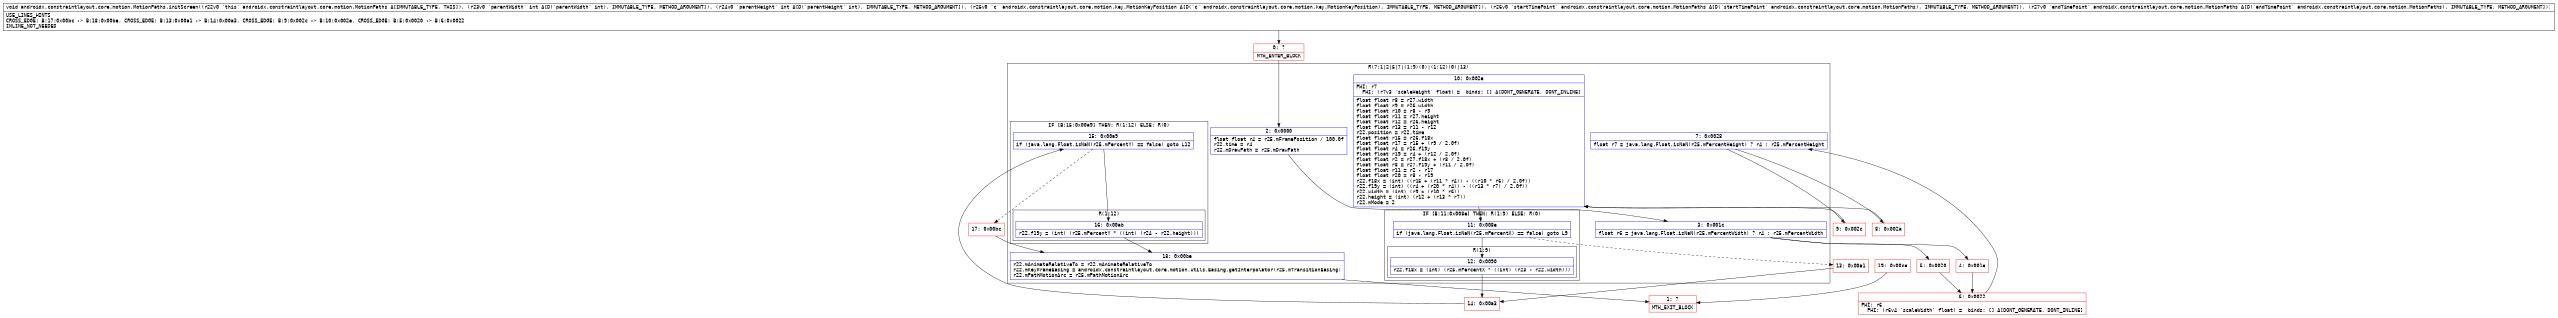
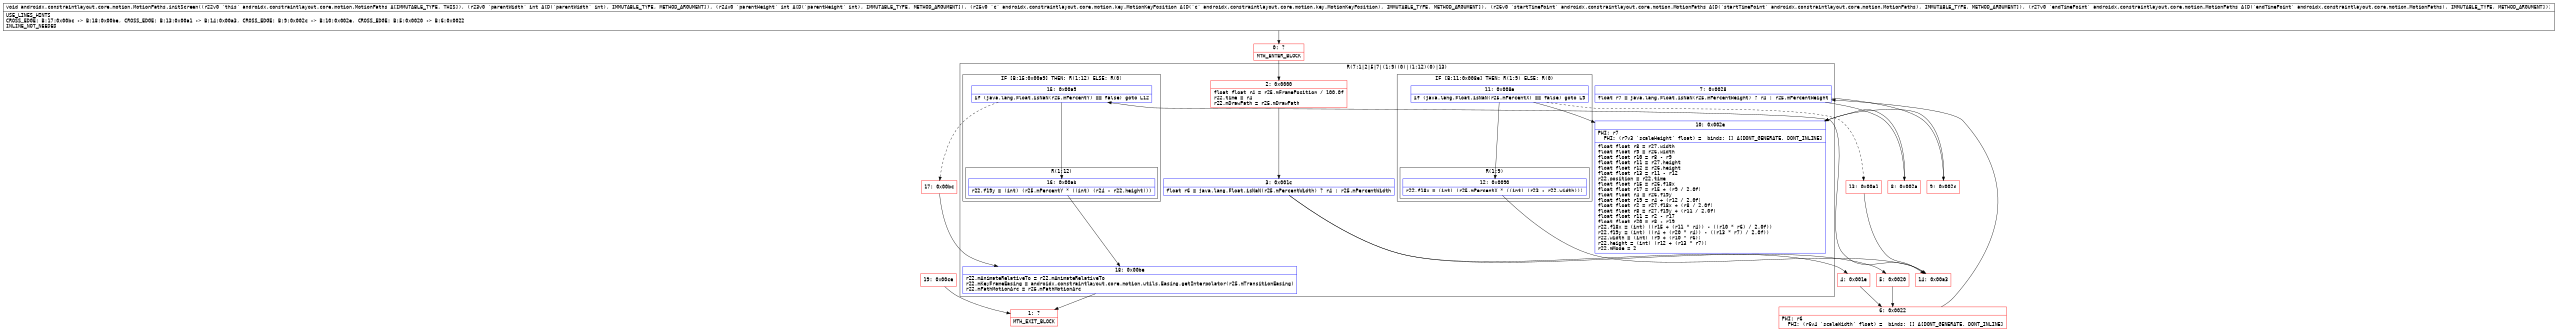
node "2: 0x0000": color blue -> red
edge "10: 0x002e" -> "11: 0x008e": reversed
